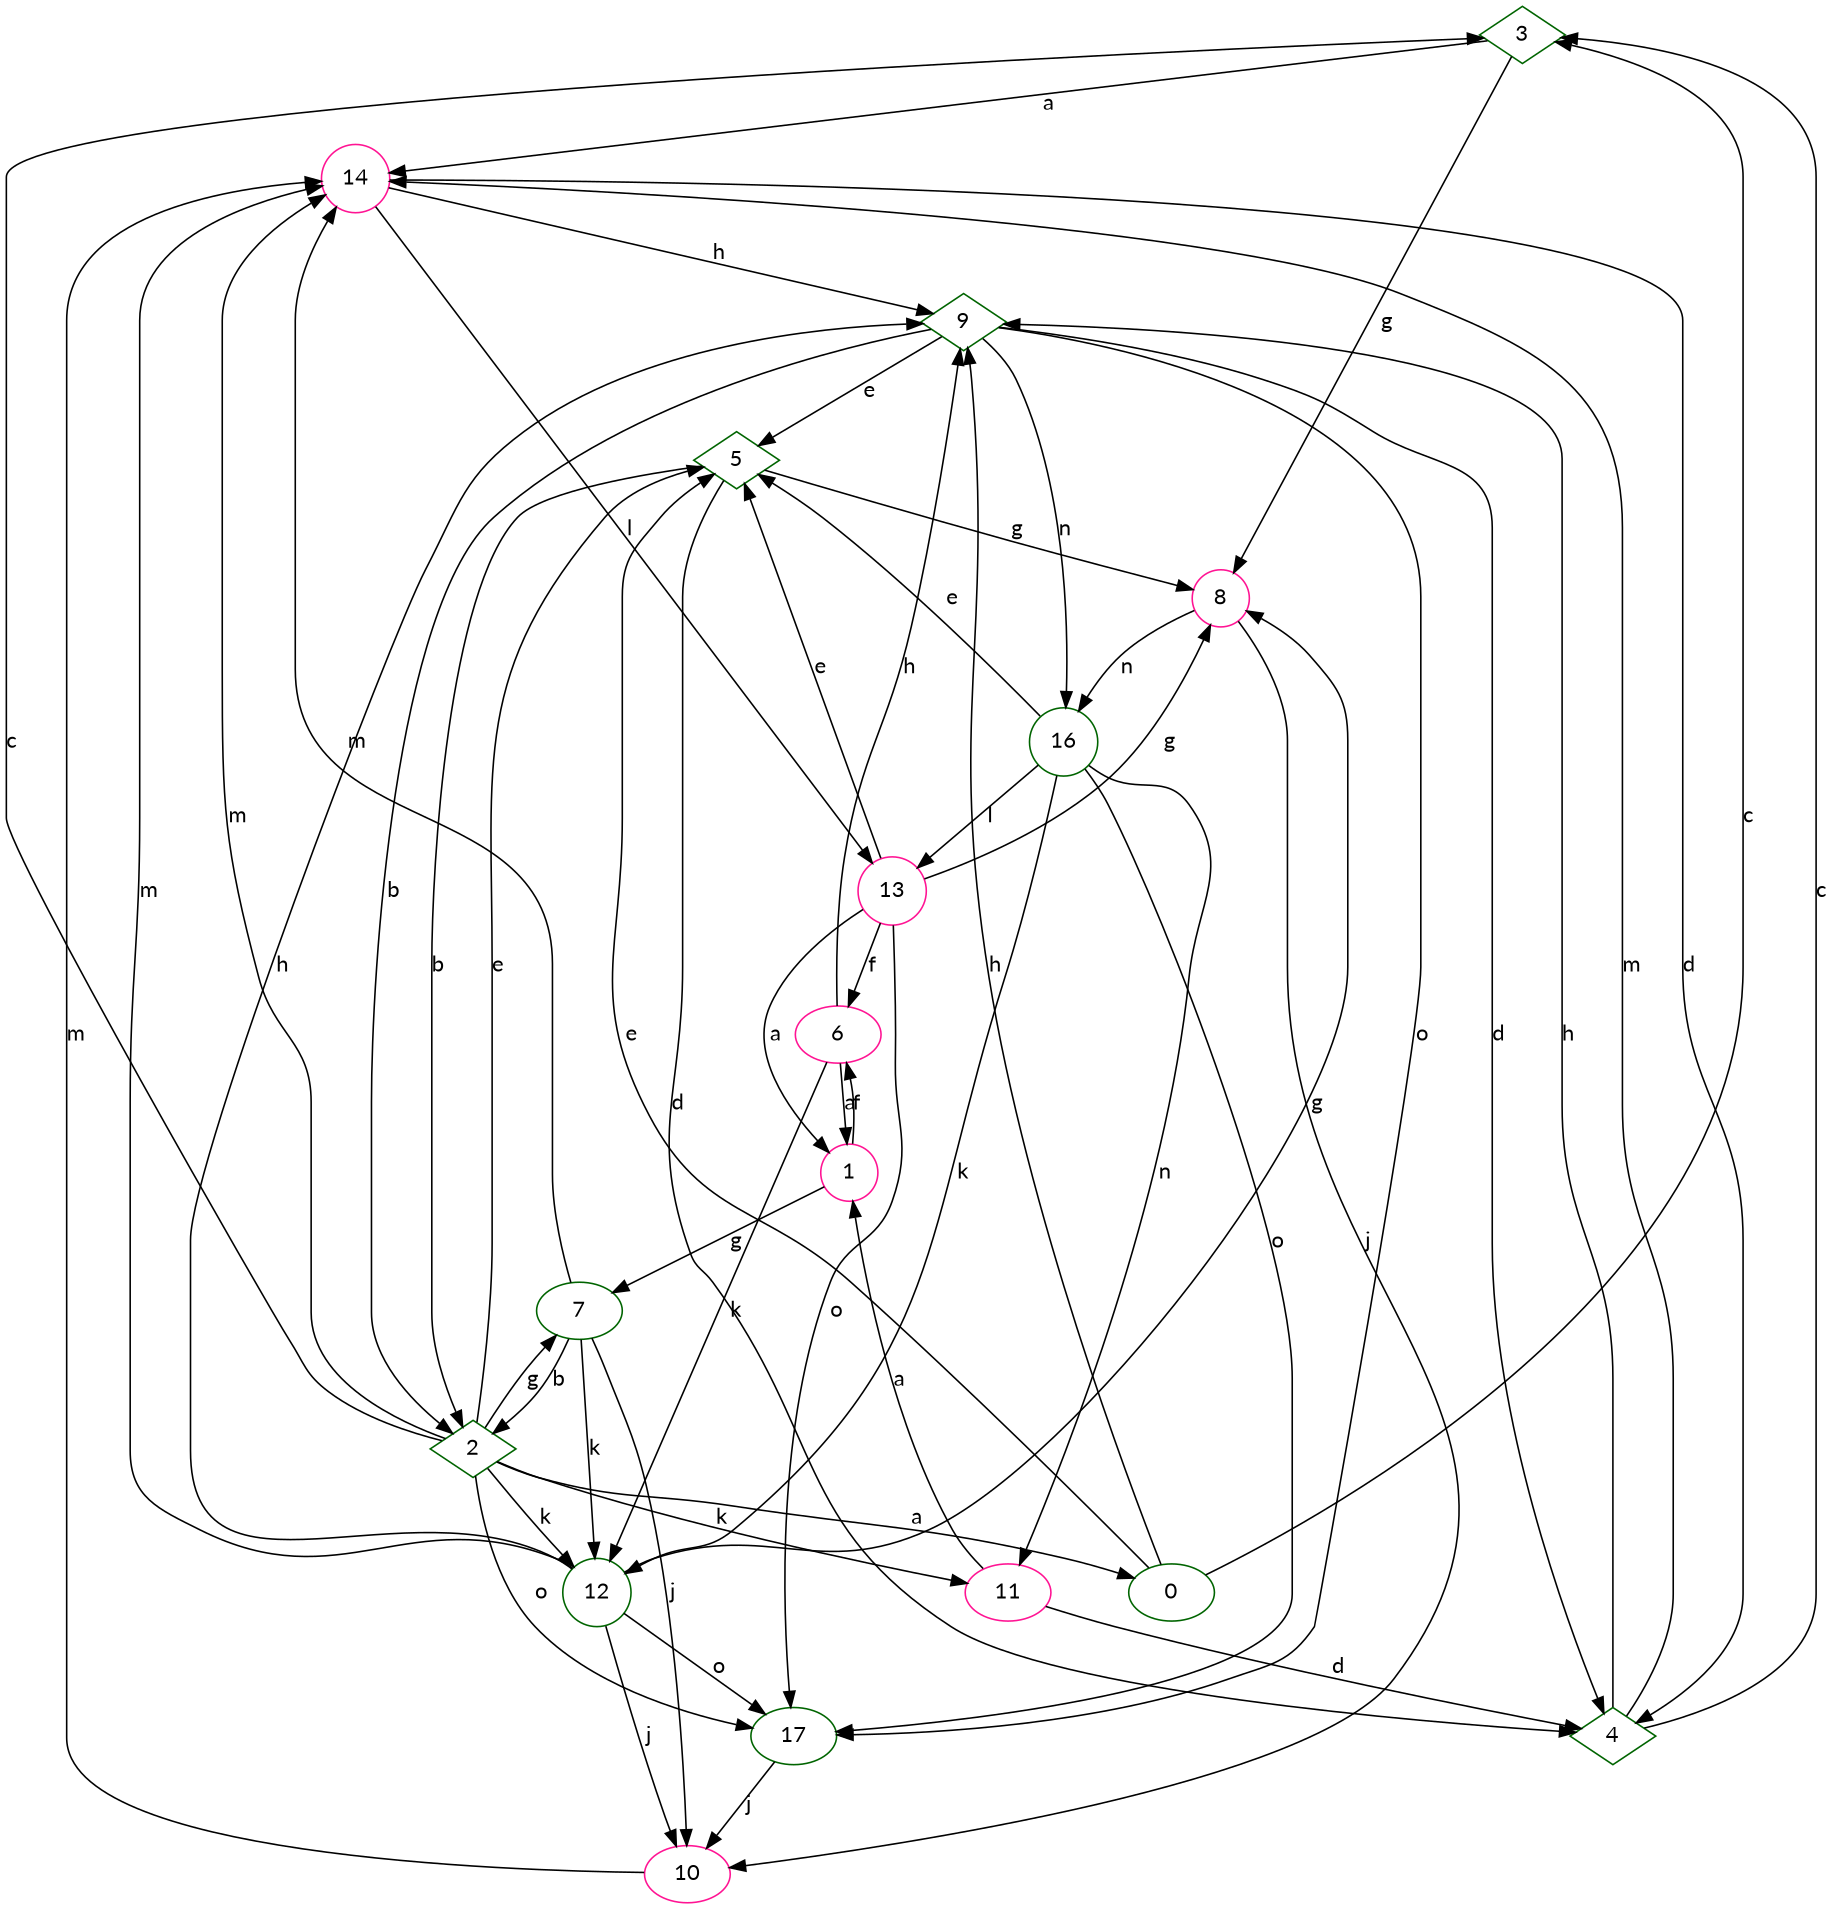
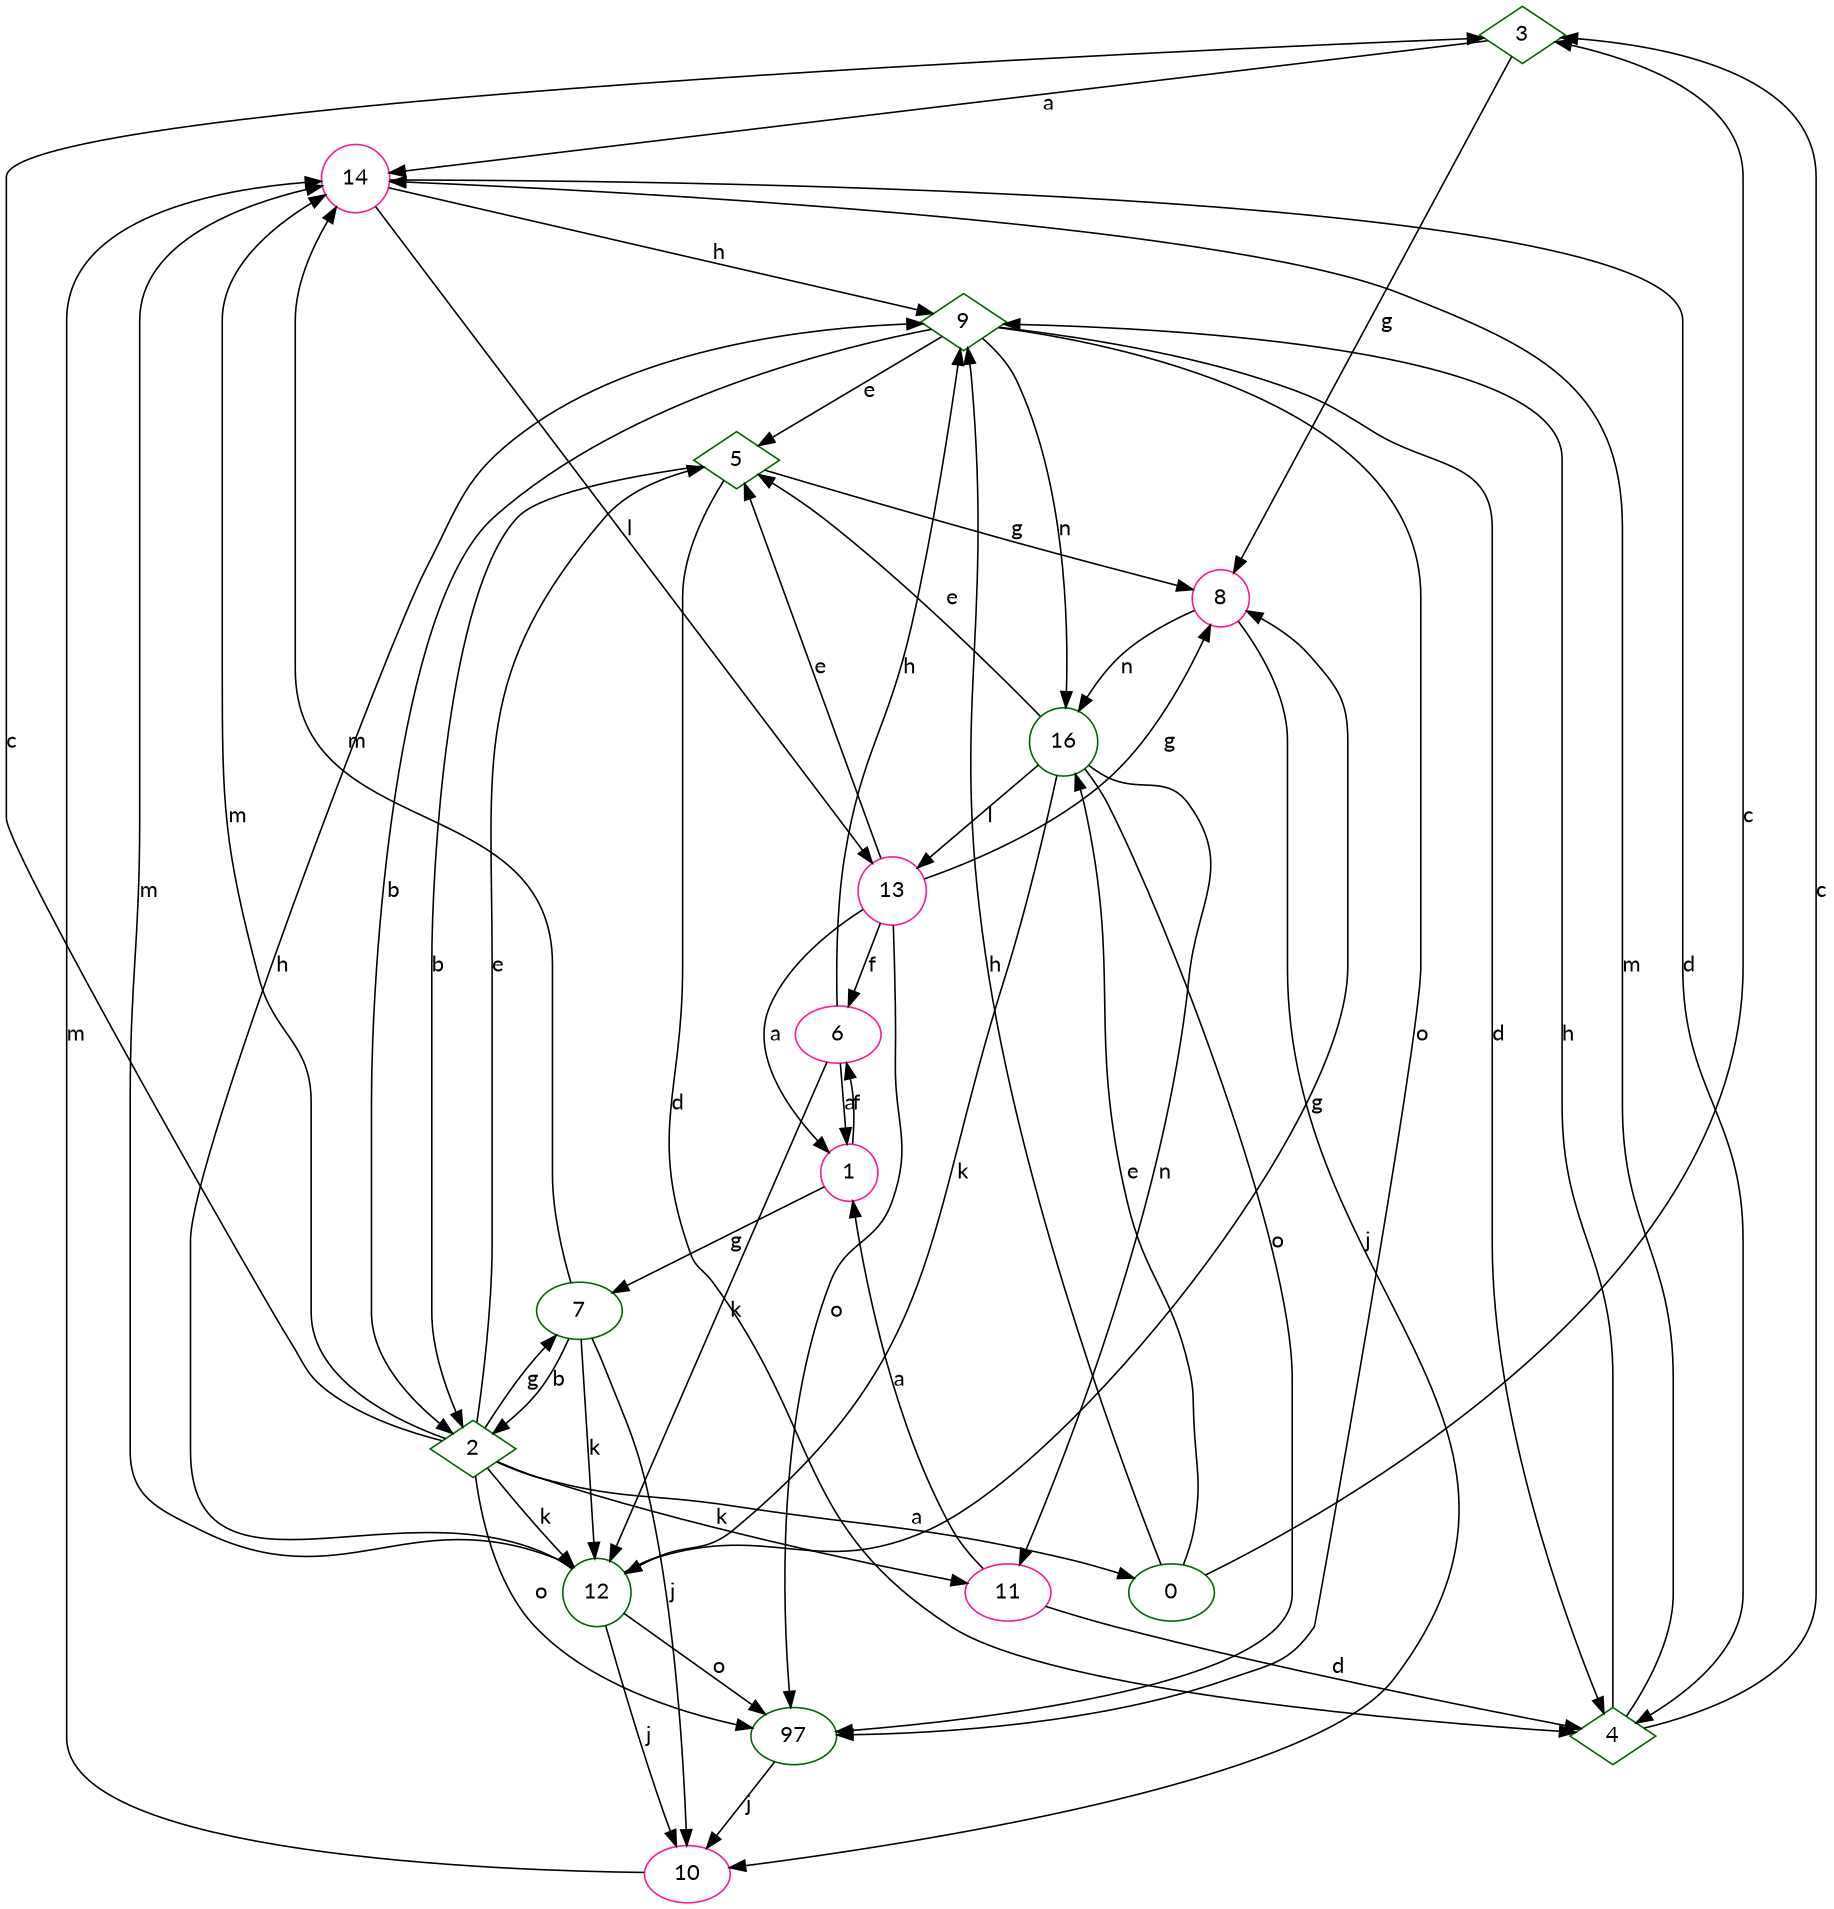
edge "0" -> "5": now "0" -> "16"
node "17": label "17" -> "97"
